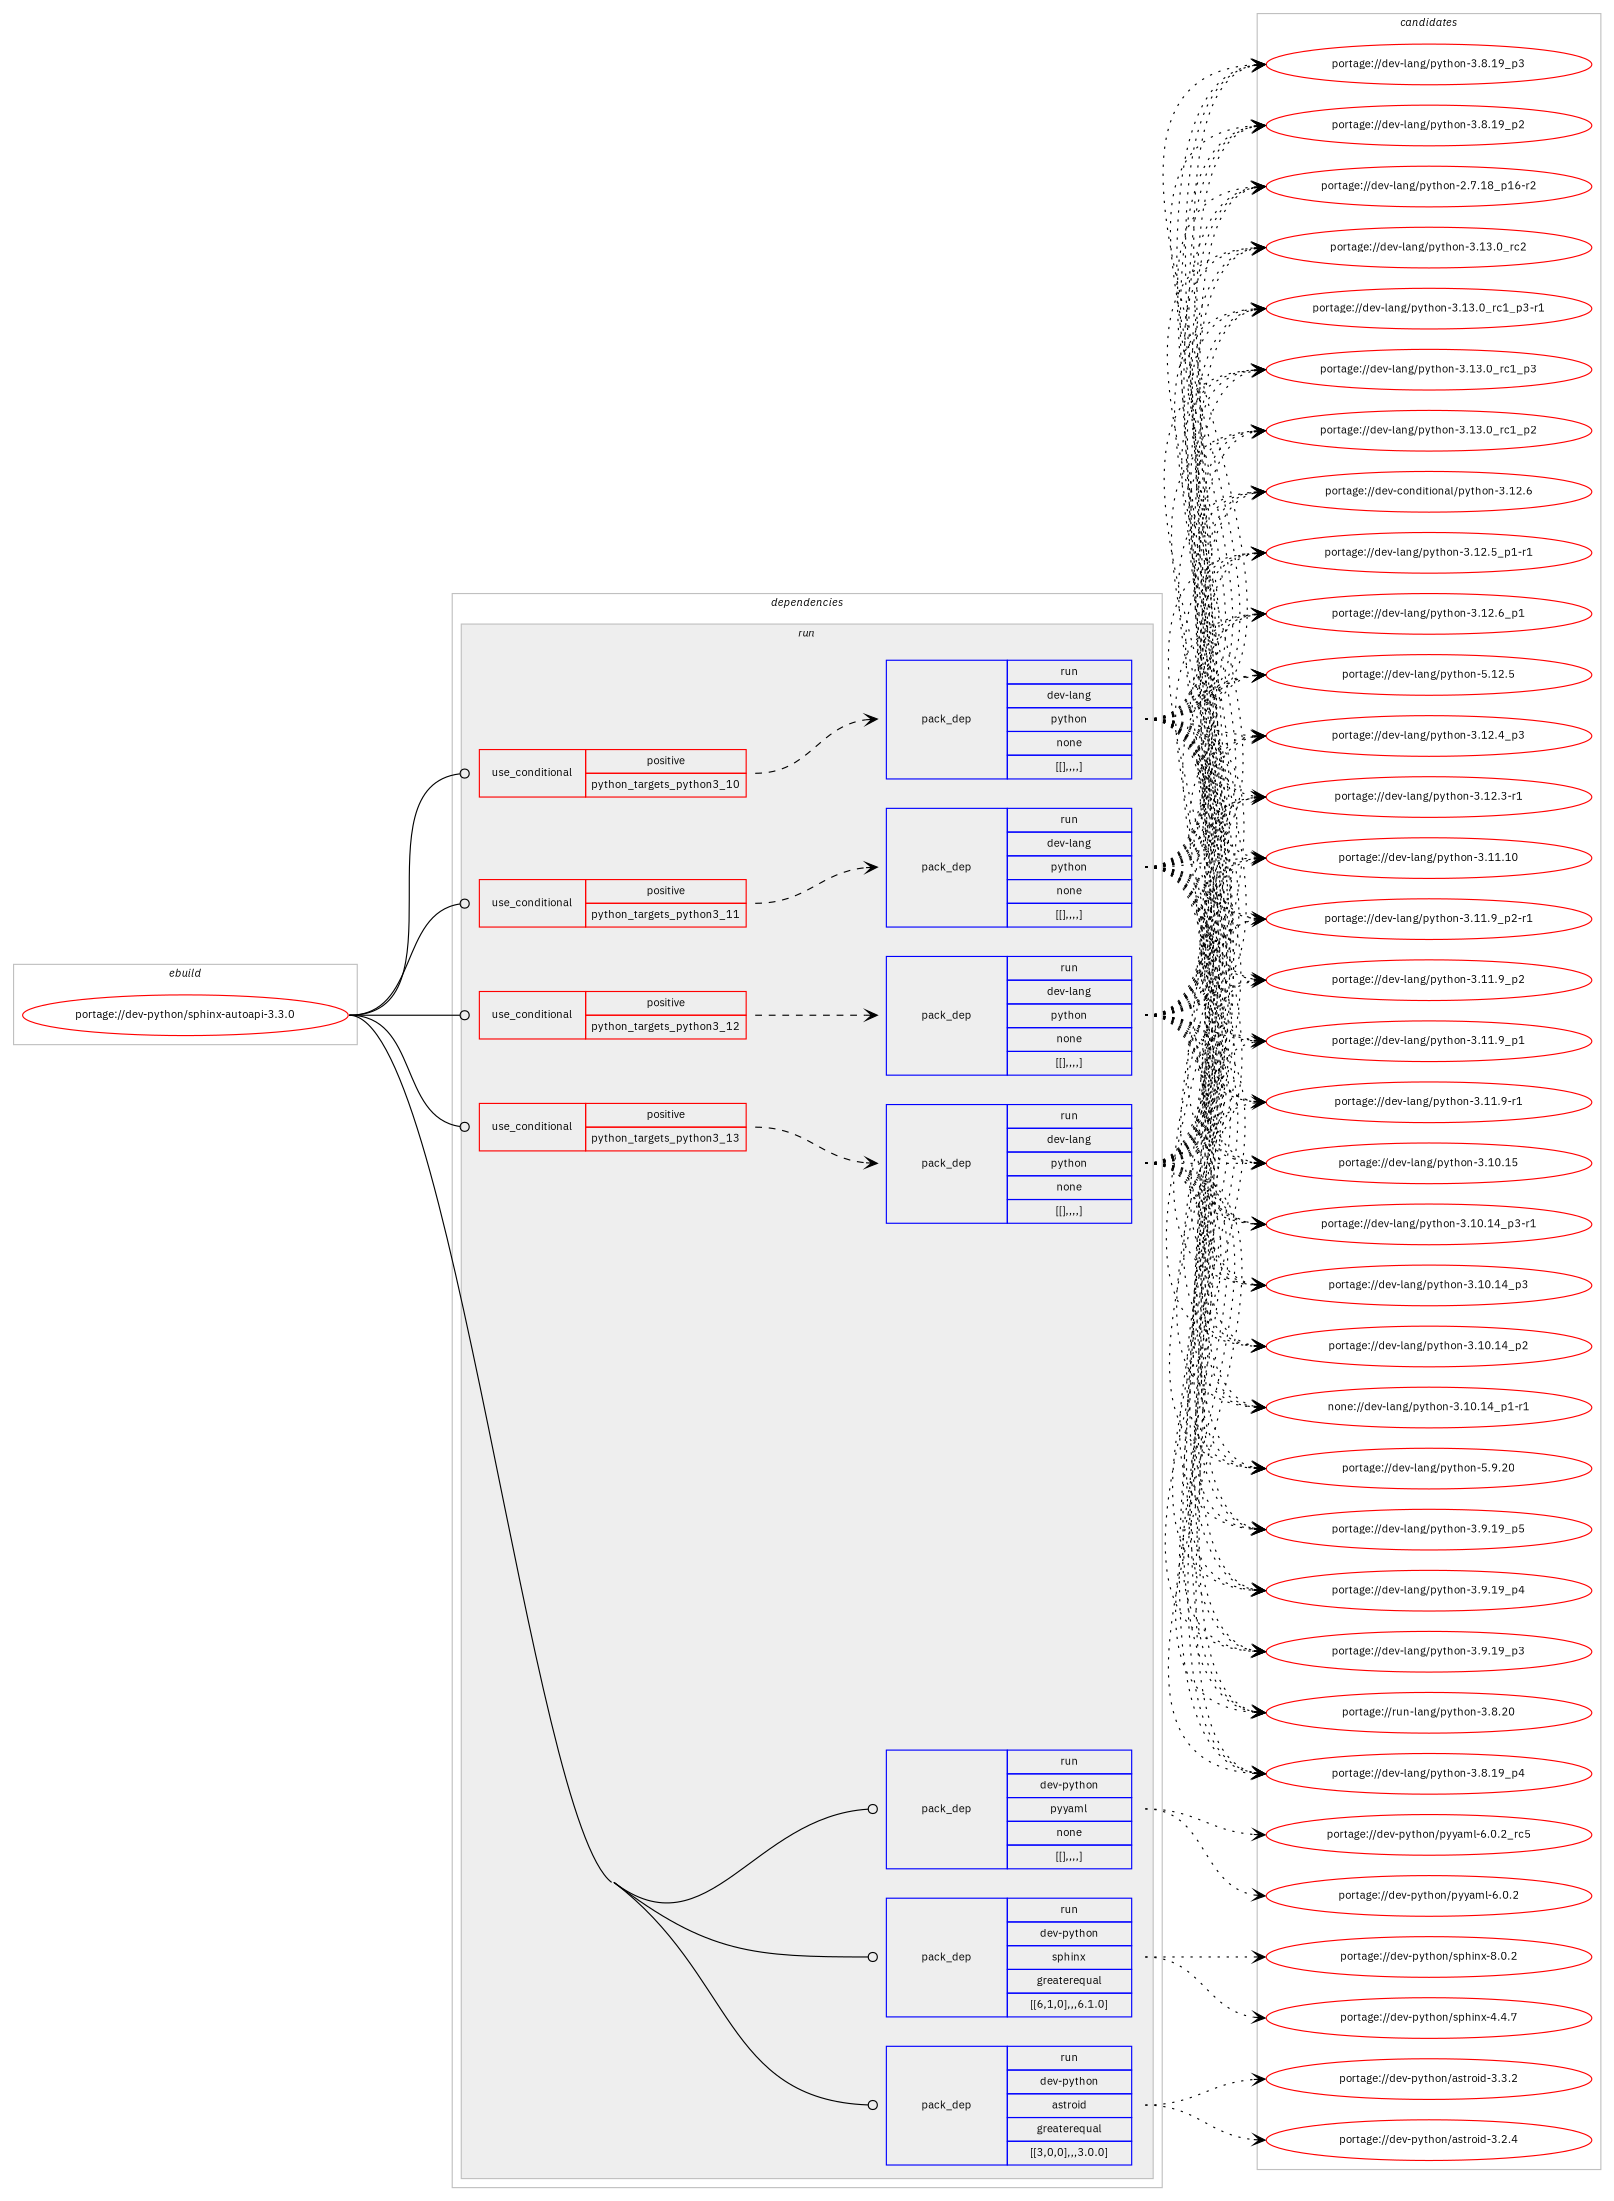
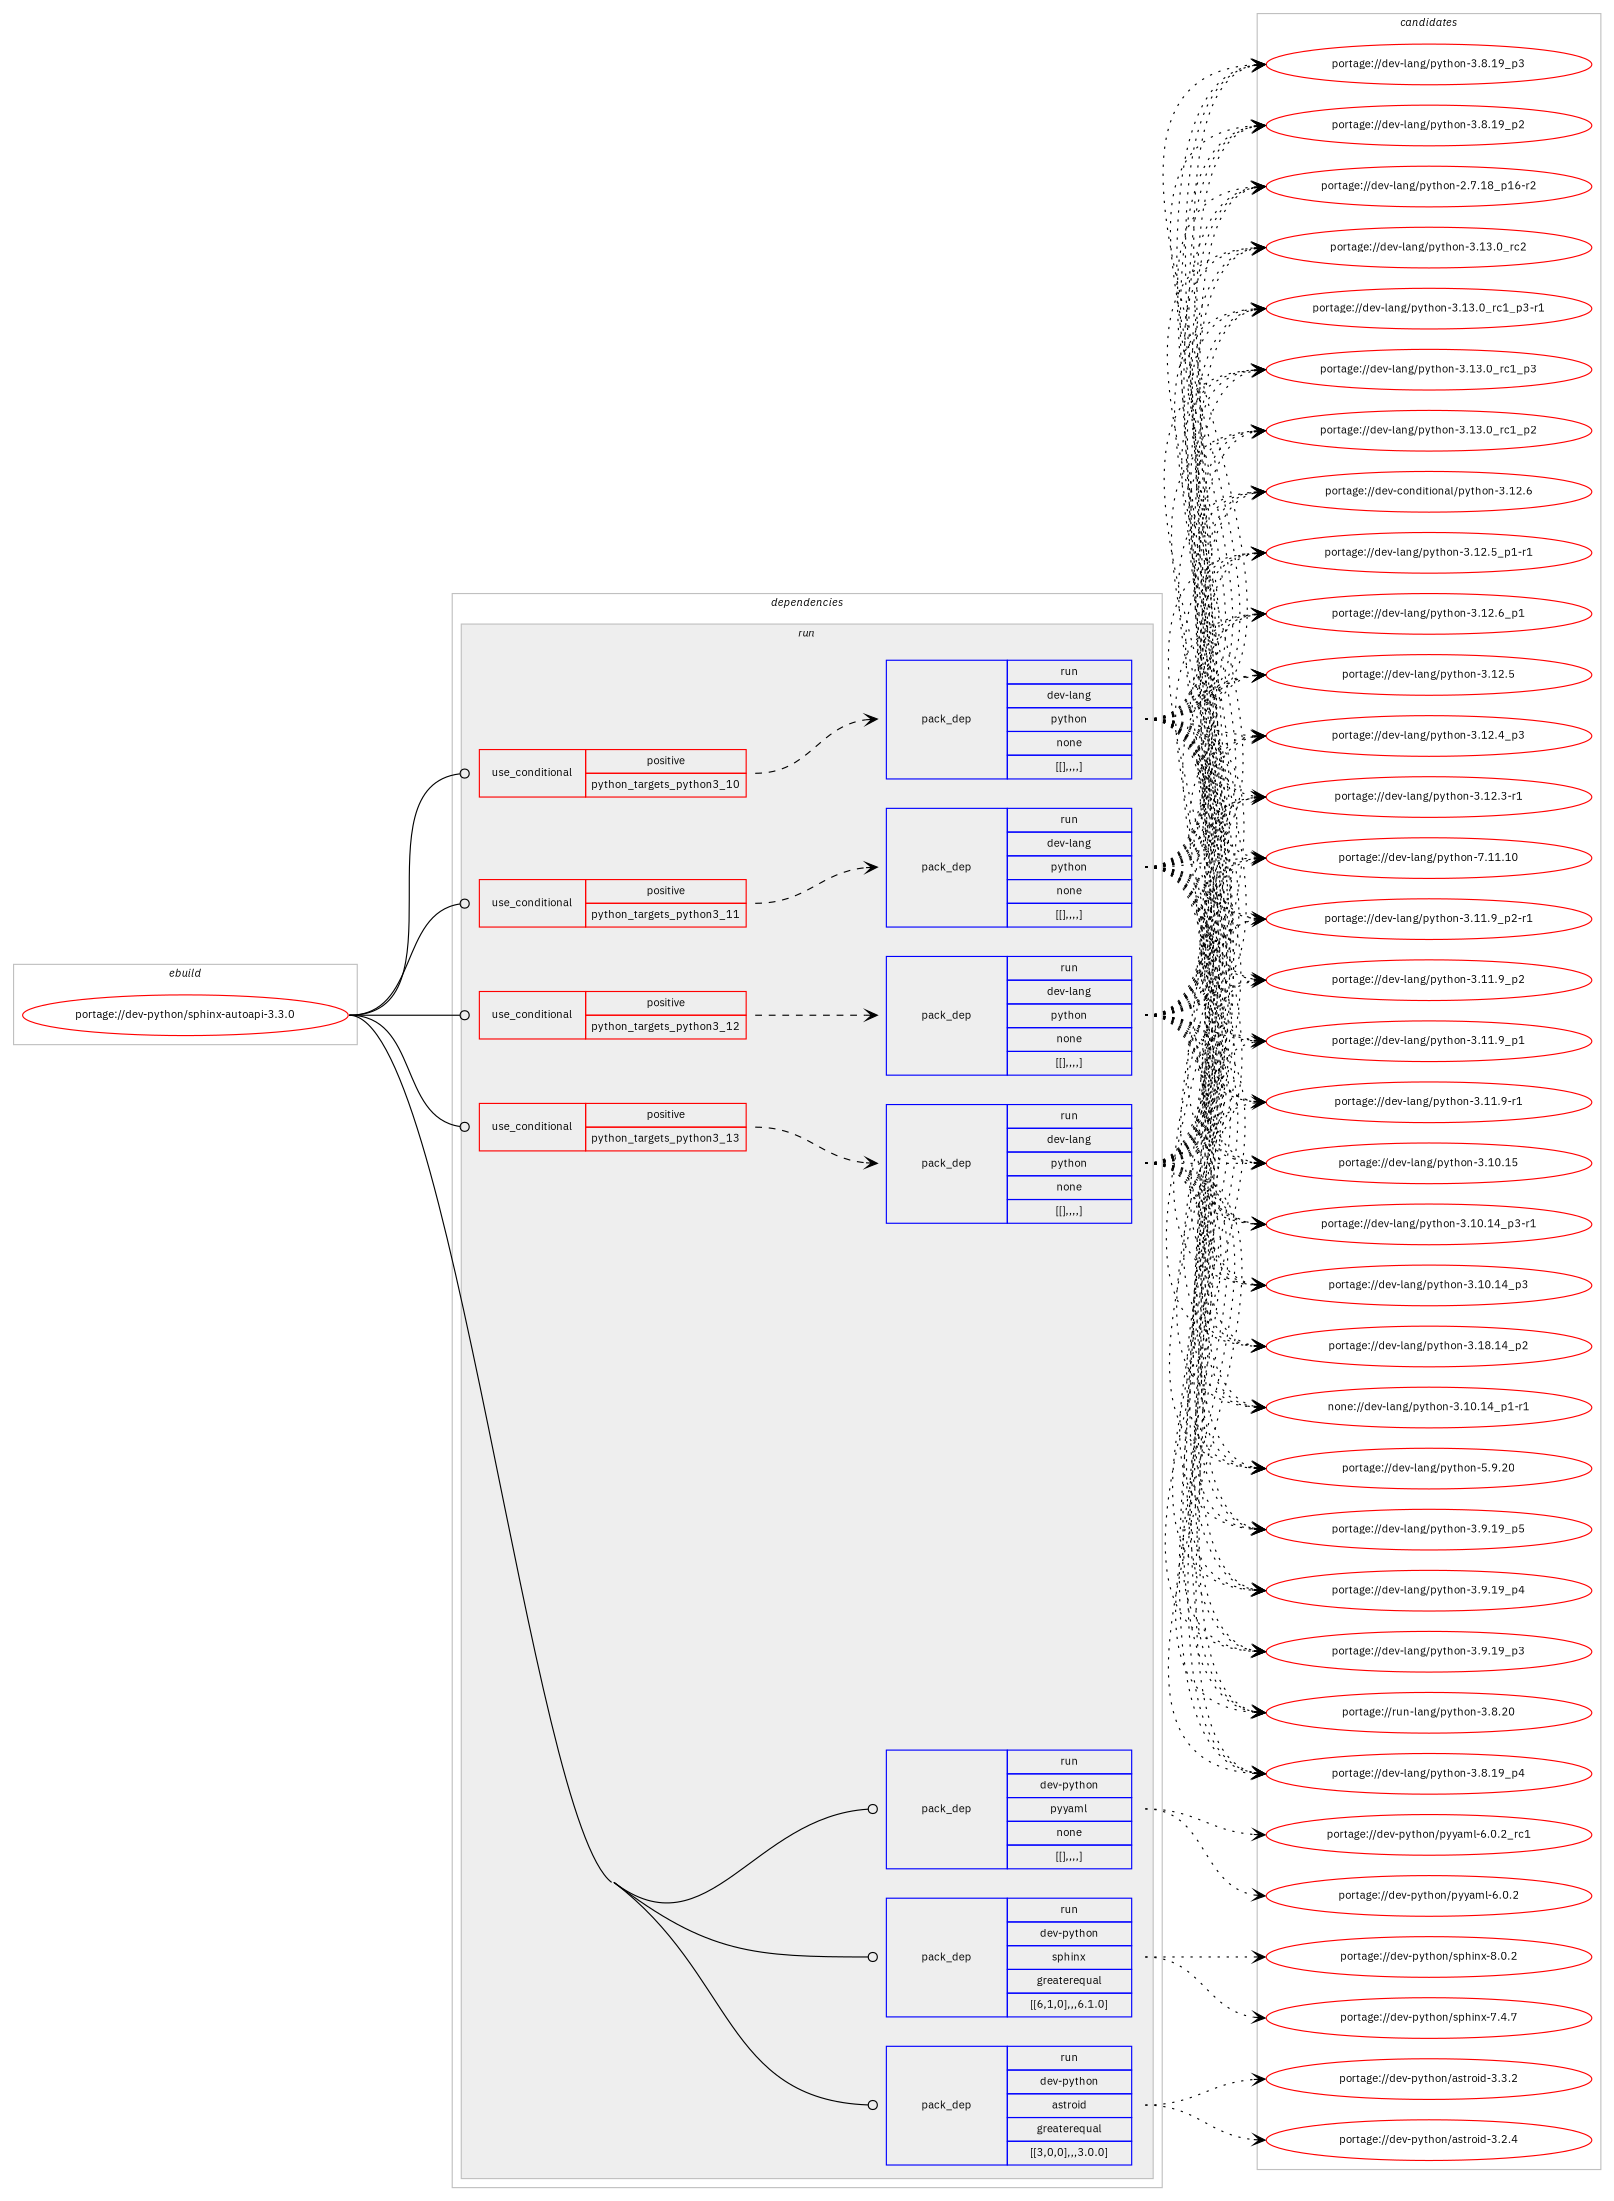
node "portage://dev-lang/python-5.12.5": label "portage://dev-lang/python-5.12.5" -> "portage://dev-lang/python-3.12.5"
node "portage://dev-lang/python-3.11.10": label "portage://dev-lang/python-3.11.10" -> "portage://dev-lang/python-7.11.10"
node "portage://dev-lang/python-3.10.14_p2": label "portage://dev-lang/python-3.10.14_p2" -> "portage://dev-lang/python-3.18.14_p2"
node "portage://dev-python/pyyaml-6.0.2_rc5": label "portage://dev-python/pyyaml-6.0.2_rc5" -> "portage://dev-python/pyyaml-6.0.2_rc1"
node "portage://dev-python/sphinx-4.4.7": label "portage://dev-python/sphinx-4.4.7" -> "portage://dev-python/sphinx-7.4.7"
